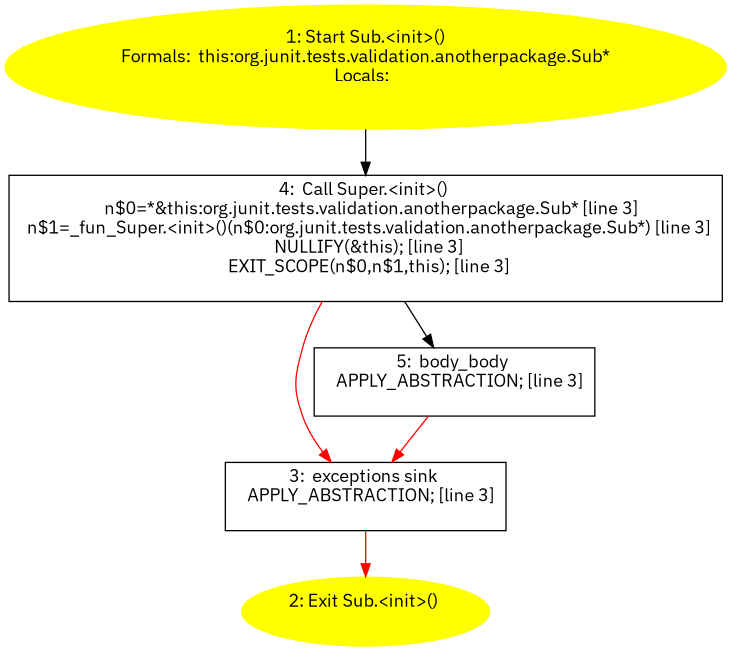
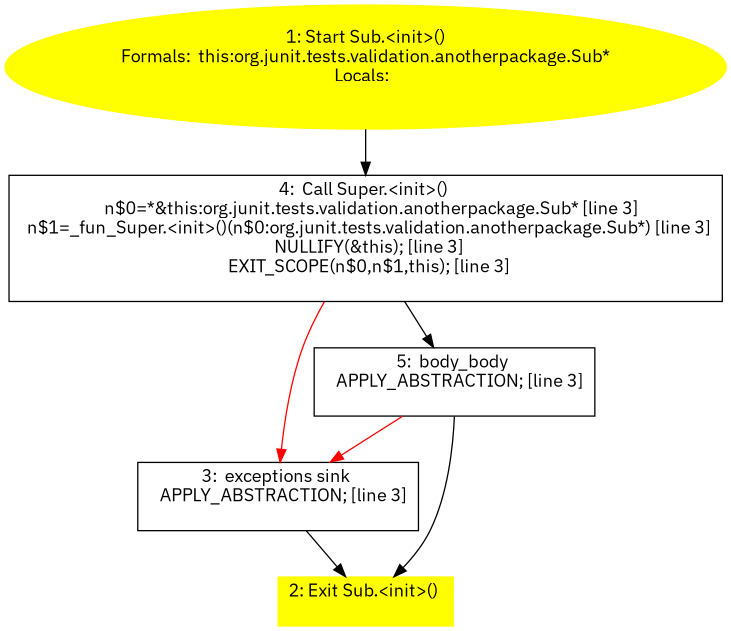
edge "5:  body_body APPLY_ABSTRACTION; [line 3]" -> "2: Exit Sub.<init>()": added
edge "3:  exceptions sink APPLY_ABSTRACTION; [line 3]" -> "2: Exit Sub.<init>()": color red -> black
node "2: Exit Sub.<init>()": shape ellipse -> box
